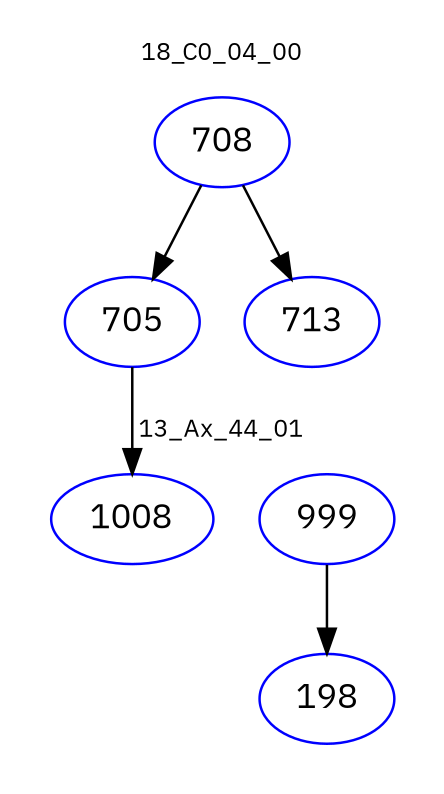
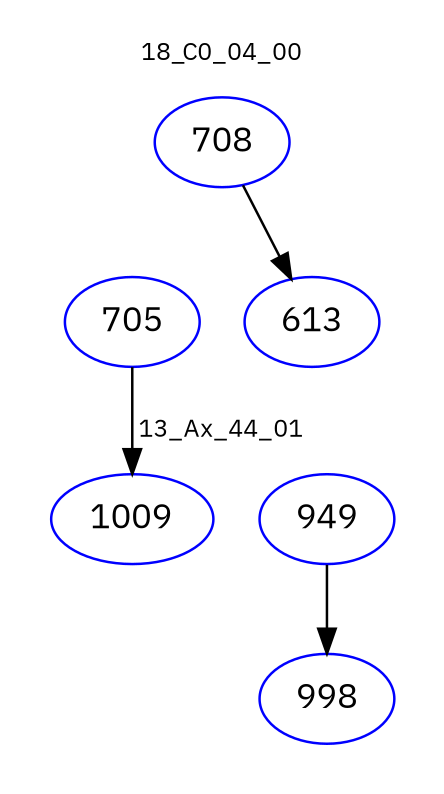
edge "708" -> "705": removed
node "713": label "713" -> "613"
node "1008": label "1008" -> "1009"
node "999": label "999" -> "949"
node "198": label "198" -> "998"
